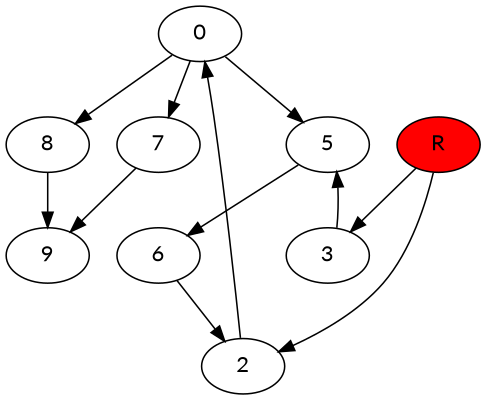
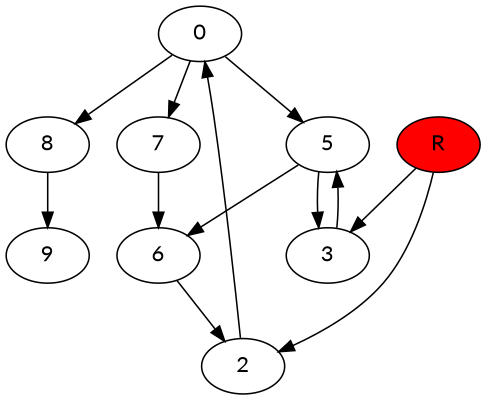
edge "5" -> "3": added
edge "7" -> "9": now "7" -> "6"
